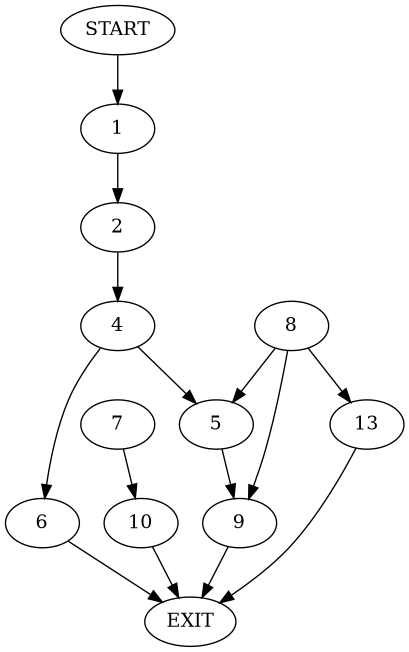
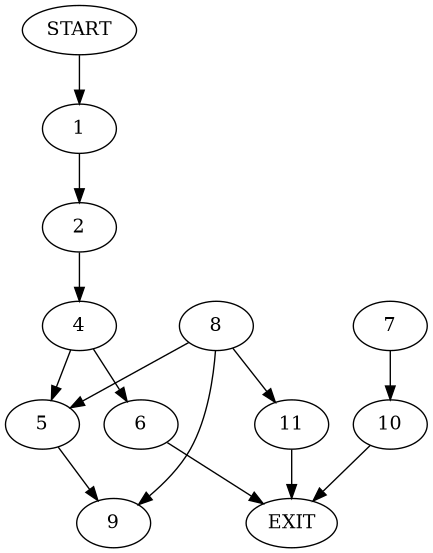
node "13": label "13" -> "11"
edge "9" -> "EXIT": removed
